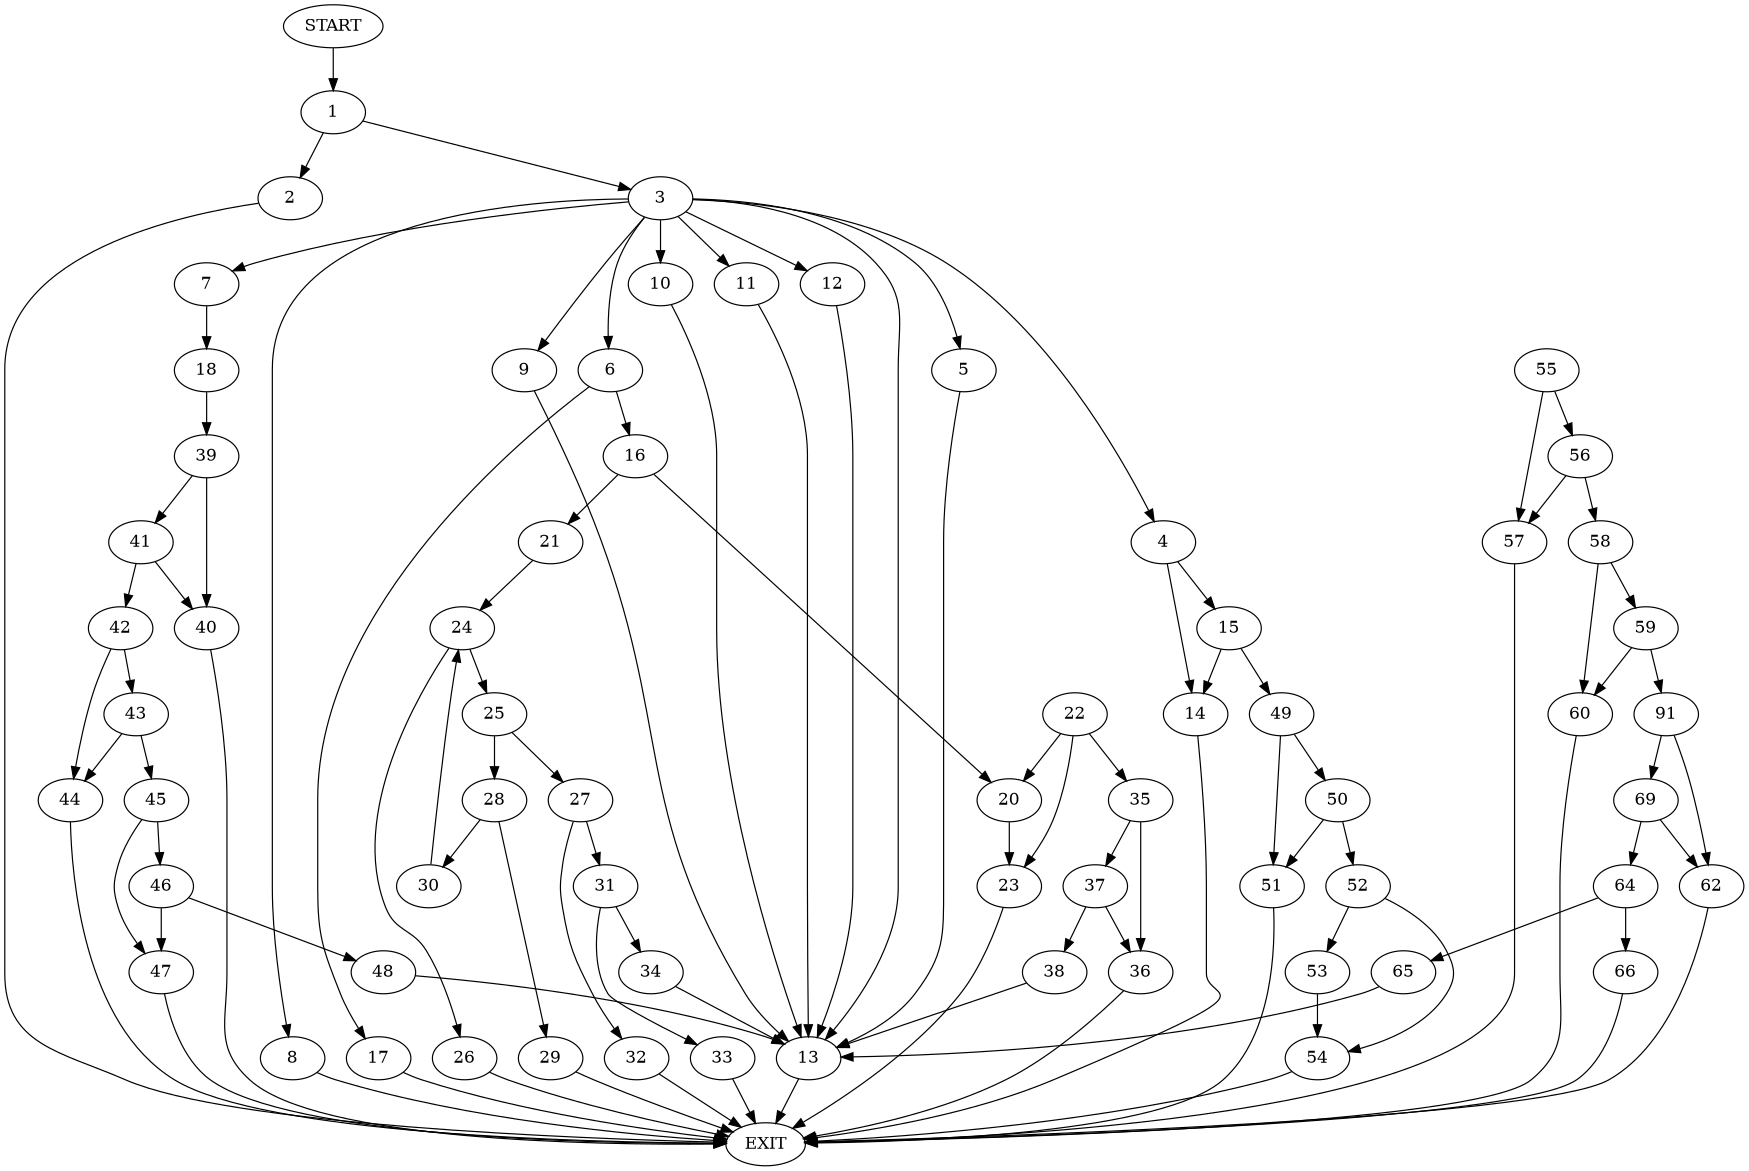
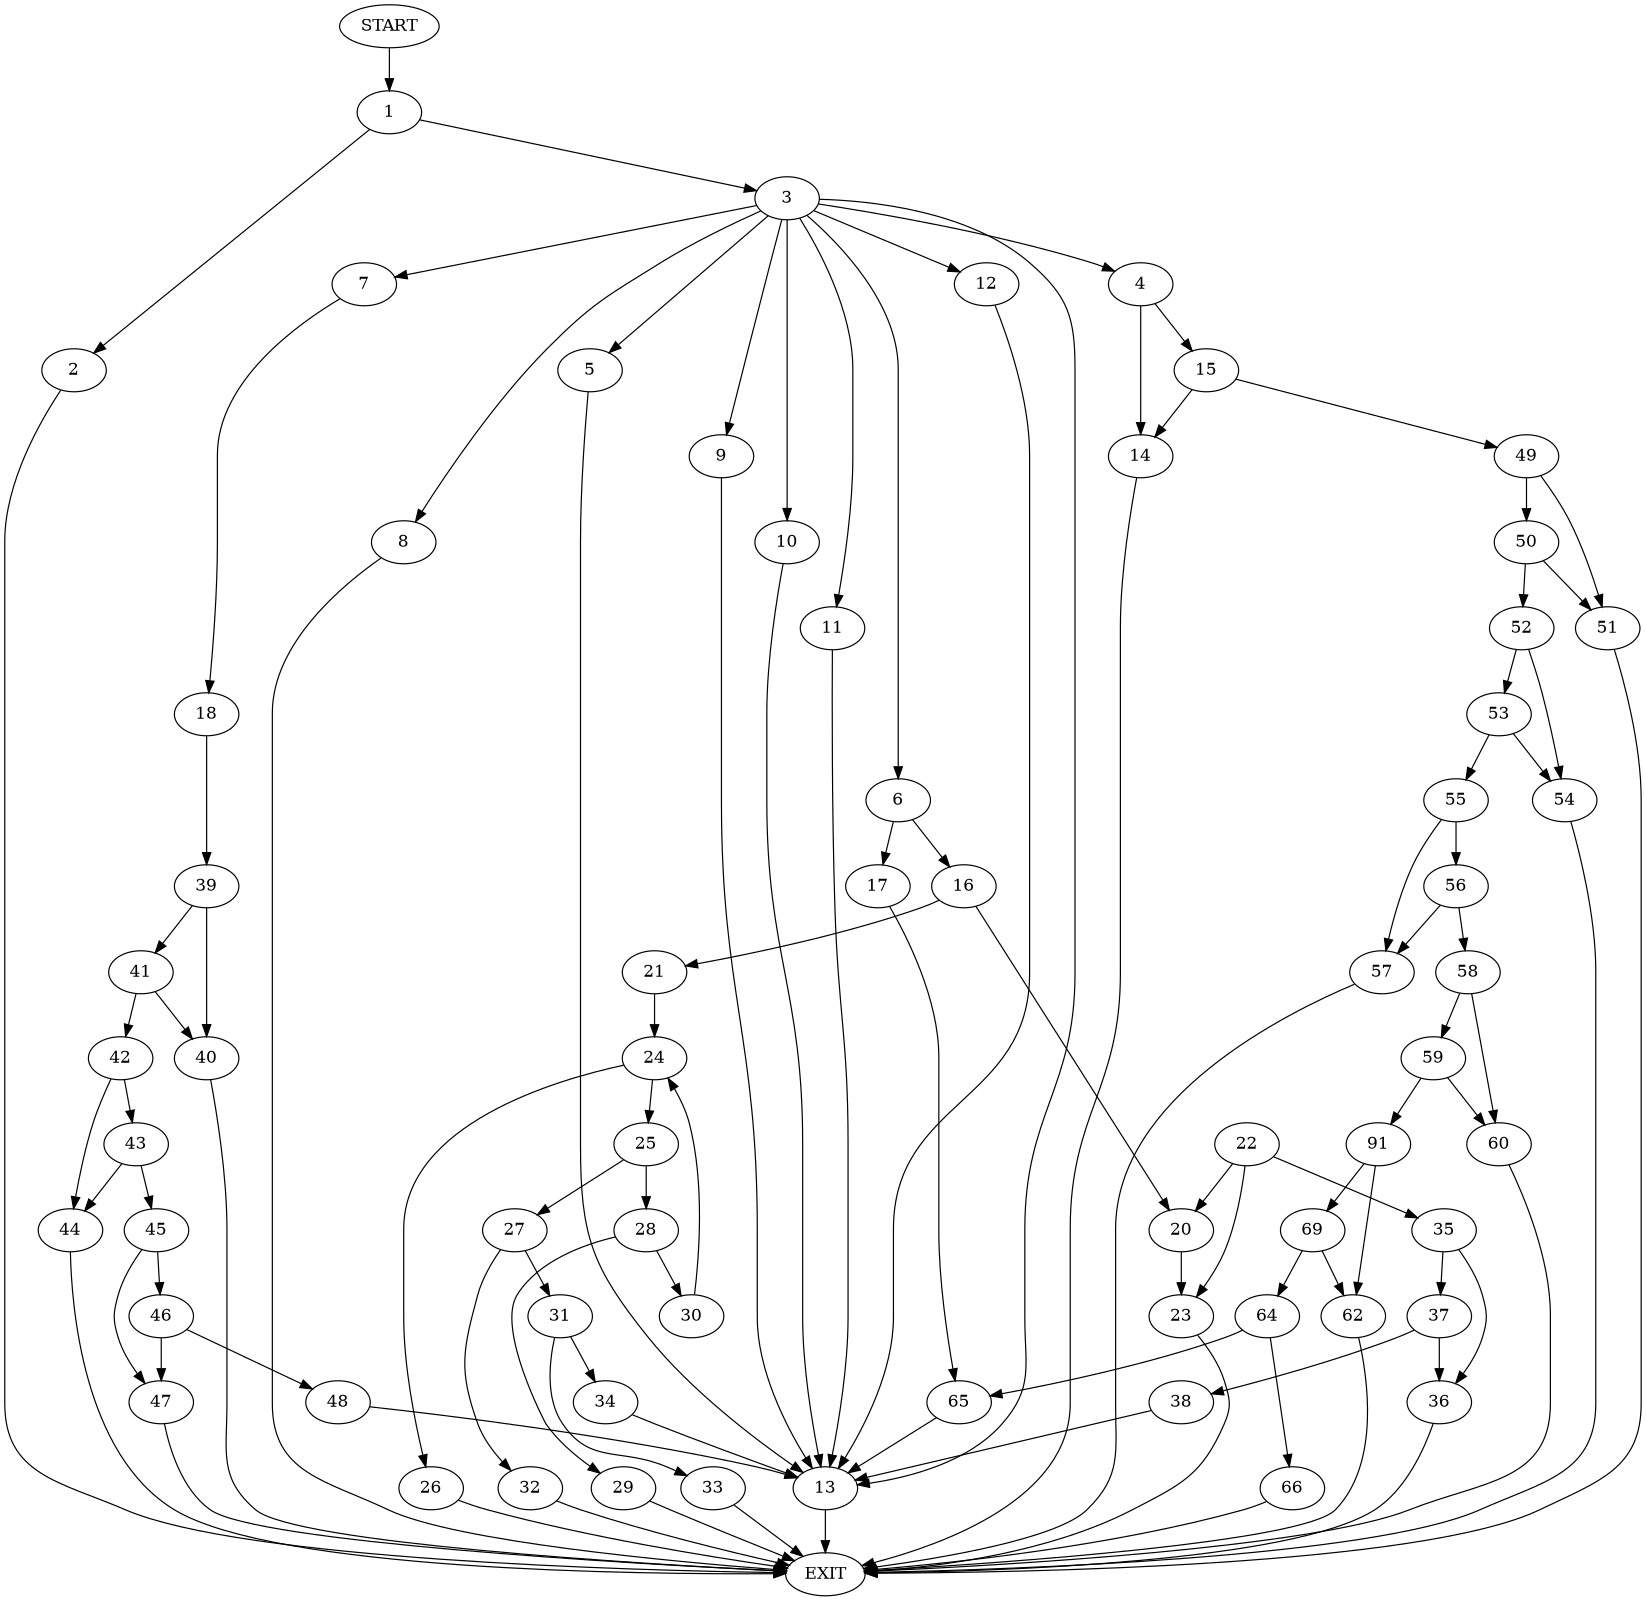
edge "53" -> "55": added
edge "17" -> "EXIT": now "17" -> "65"
